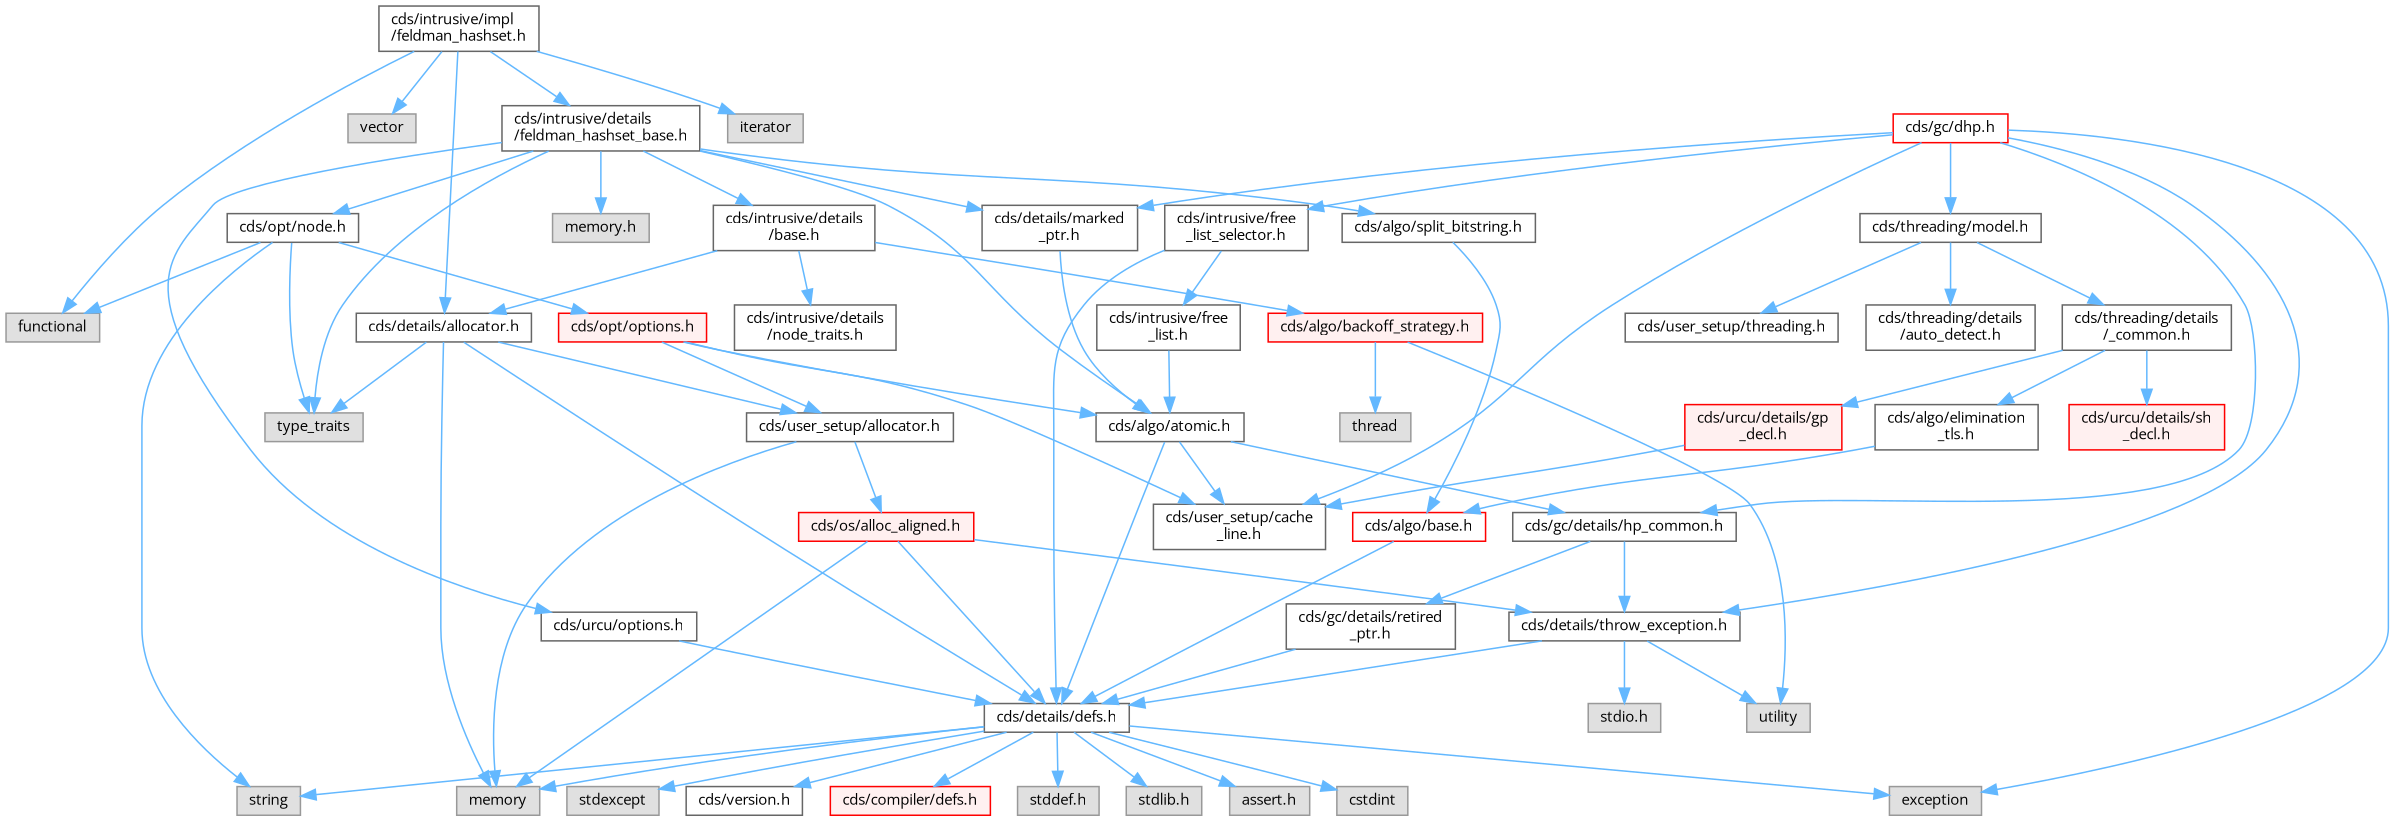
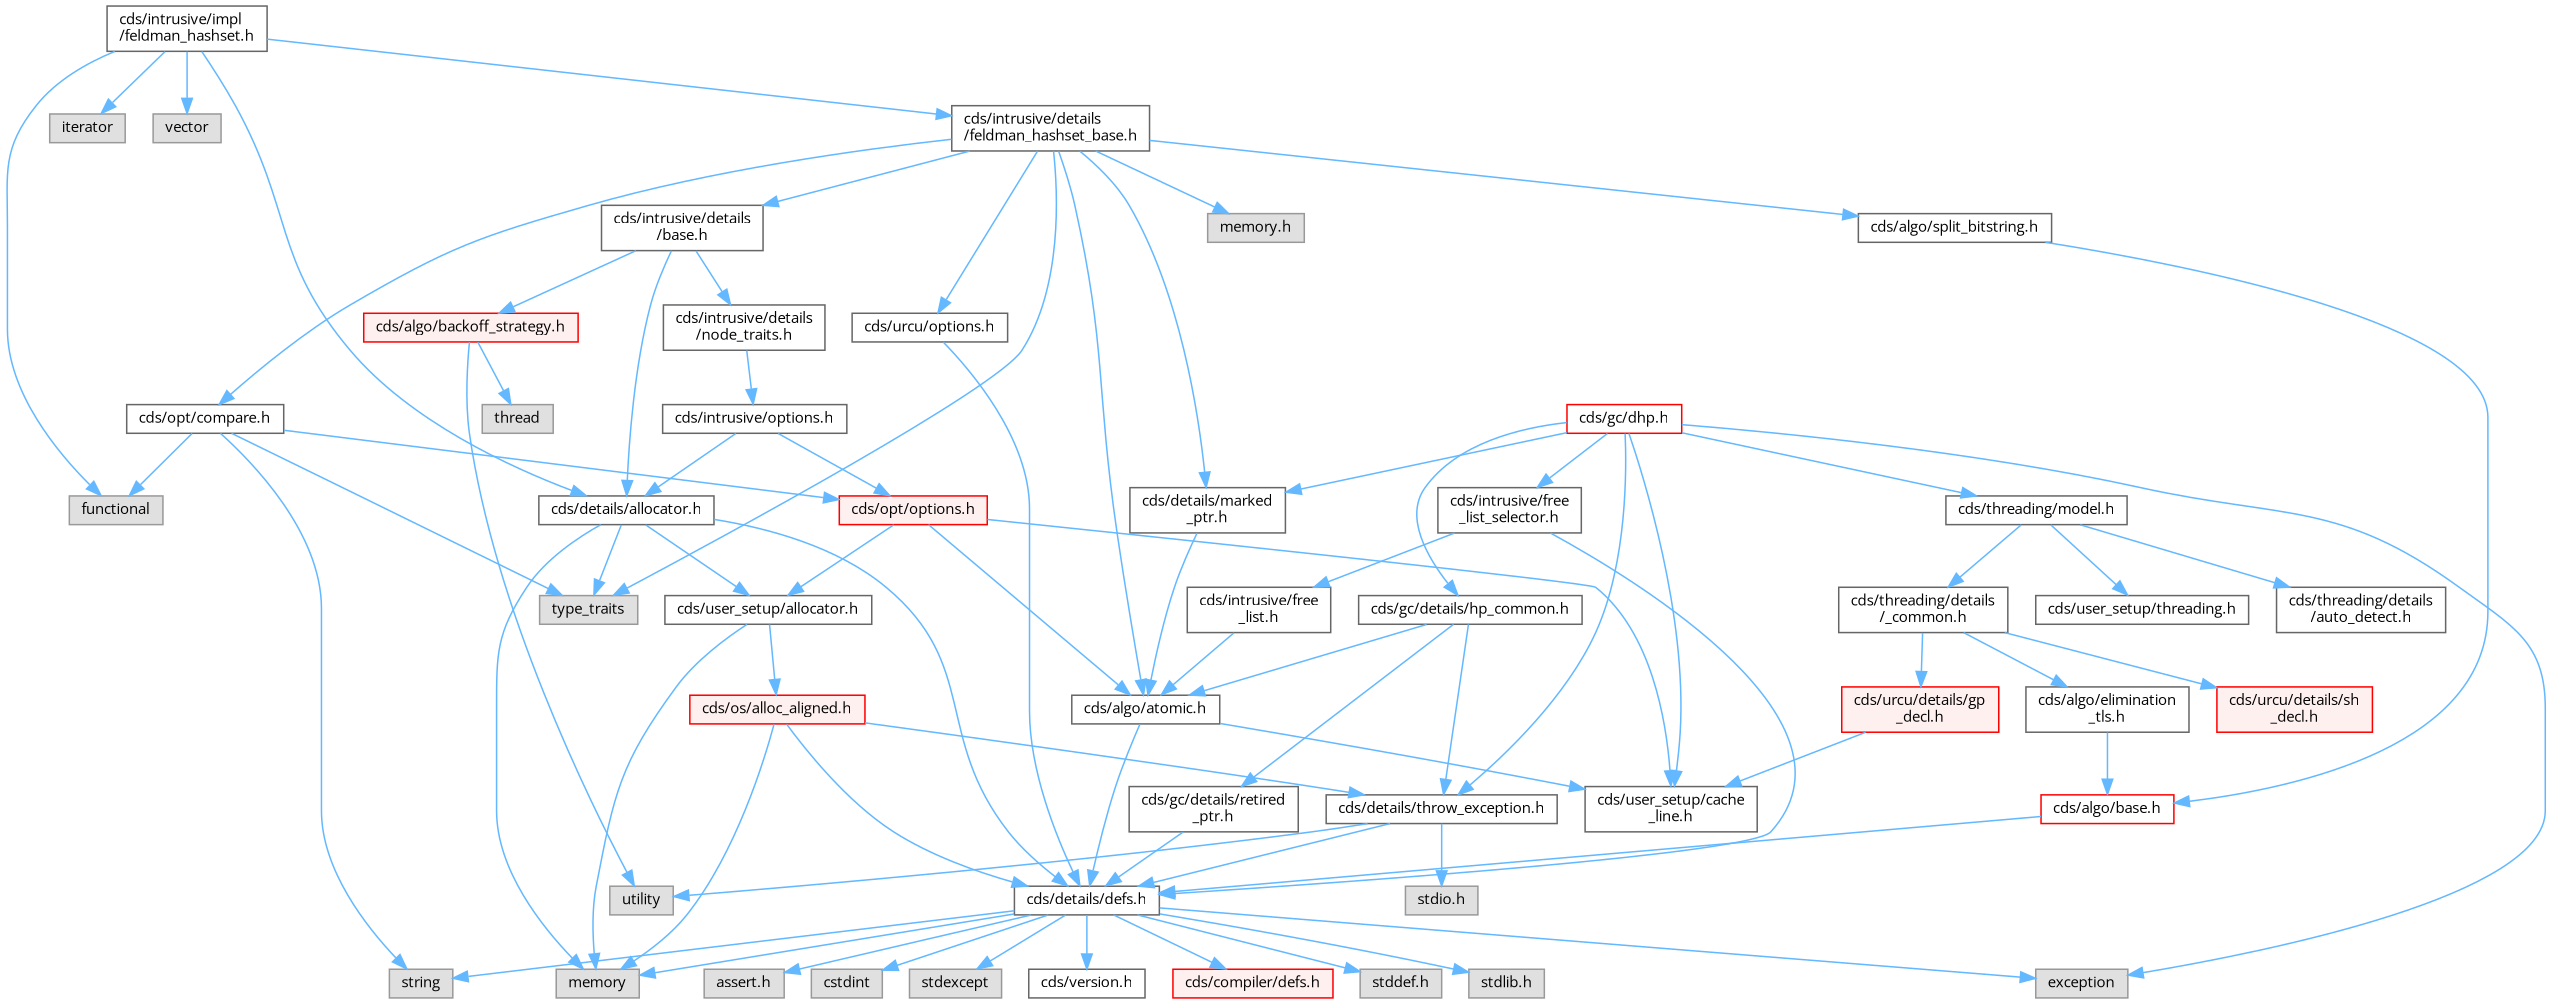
node "cds/opt/node.h": label "cds/opt/node.h" -> "cds/opt/compare.h"
node "cds/intrusive/options.h": added
edge "cds/algo/atomic.h" -> "cds/gc/details/hp_common.h": reversed
